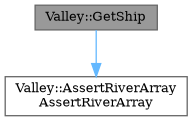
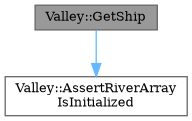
node "Valley::AssertRiverArray AssertRiverArray": label "Valley::AssertRiverArray AssertRiverArray" -> "Valley::AssertRiverArray IsInitialized"
